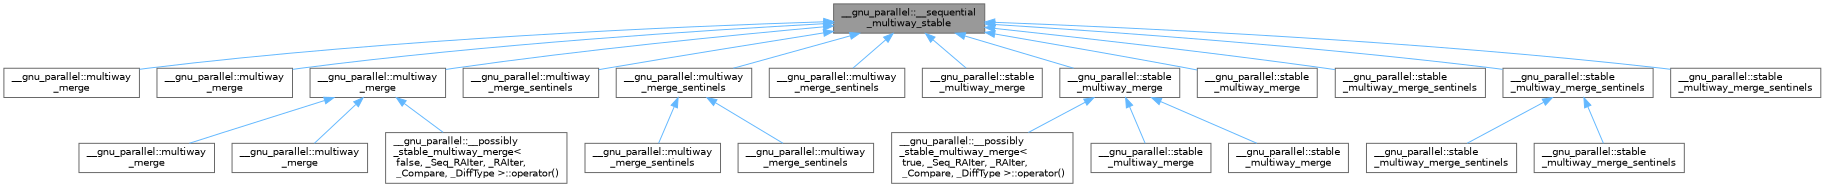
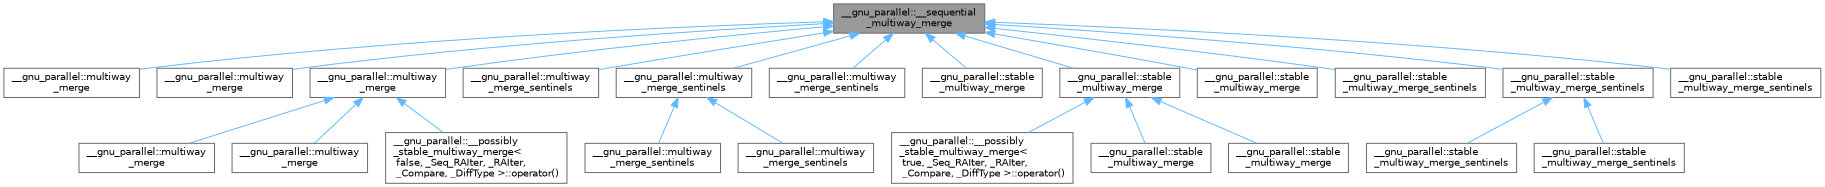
node "__gnu_parallel::__sequential _multiway_stable": label "__gnu_parallel::__sequential _multiway_stable" -> "__gnu_parallel::__sequential _multiway_merge"
